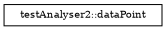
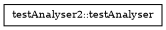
node "testAnalyser2::dataPoint": label "testAnalyser2::dataPoint" -> "testAnalyser2::testAnalyser"
